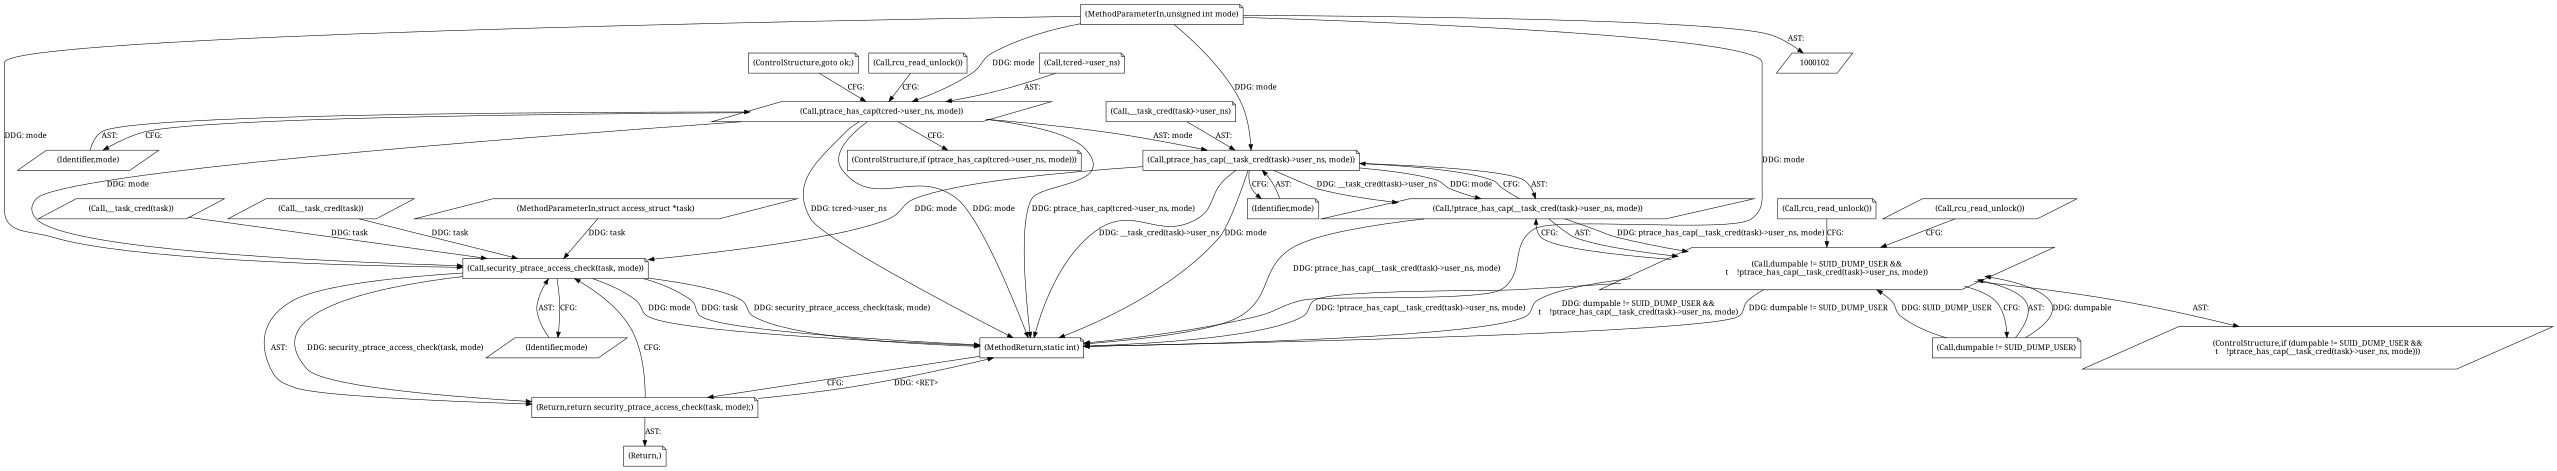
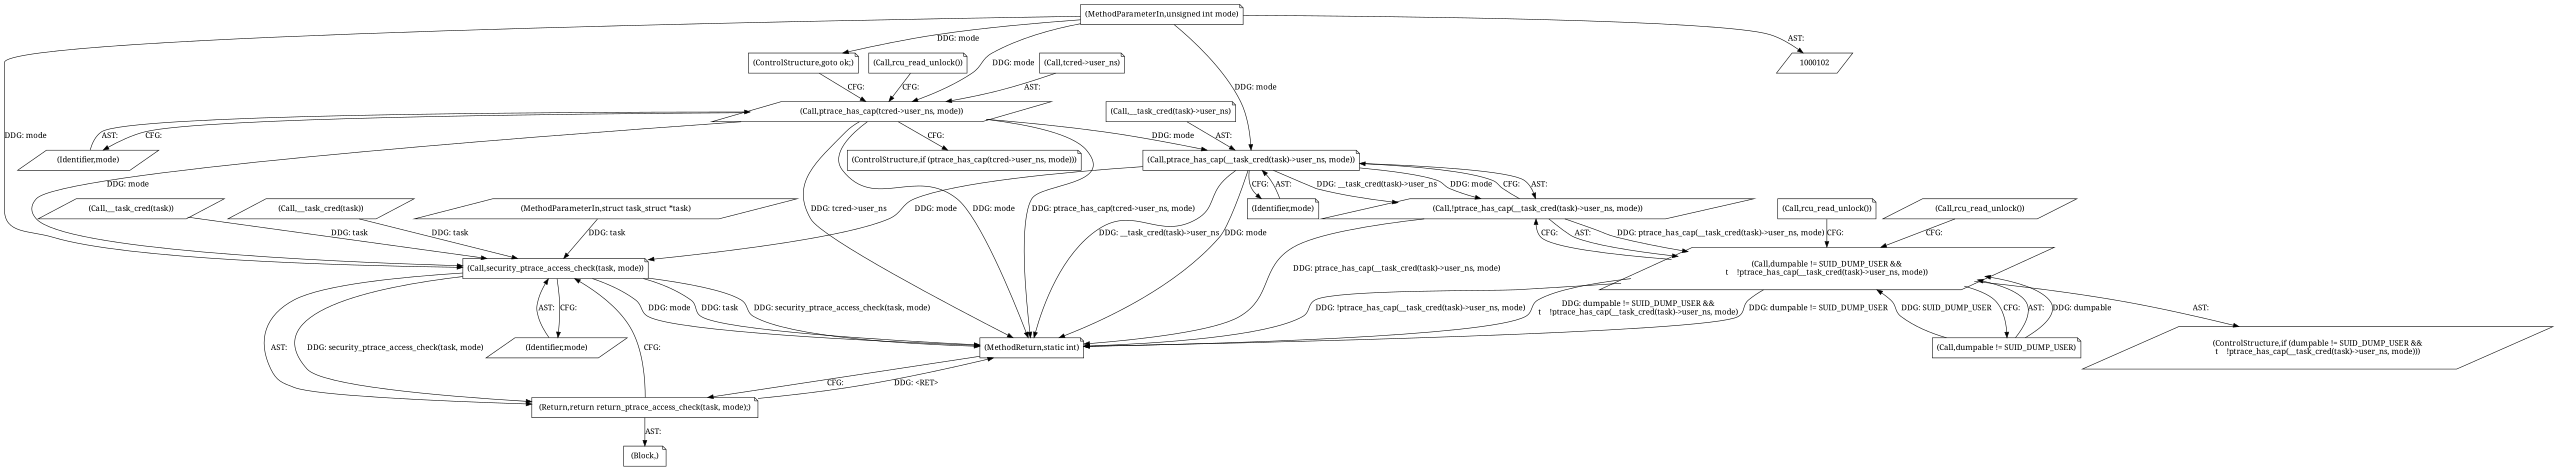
edge "(Call,ptrace_has_cap(tcred->user_ns, mode))" -> "(Call,ptrace_has_cap(__task_cred(task)->user_ns, mode))": label "AST: mode" -> "DDG: mode"
node "(MethodParameterIn,struct access_struct *task)": label "(MethodParameterIn,struct access_struct *task)" -> "(MethodParameterIn,struct task_struct *task)"
edge "(MethodParameterIn,unsigned int mode)" -> "(MethodReturn,static int)": now "(MethodParameterIn,unsigned int mode)" -> "(ControlStructure,goto ok;)"
node "(Return,return security_ptrace_access_check(task, mode);)": label "(Return,return security_ptrace_access_check(task, mode);)" -> "(Return,return return_ptrace_access_check(task, mode);)"
node "(Return,)": label "(Return,)" -> "(Block,)"
